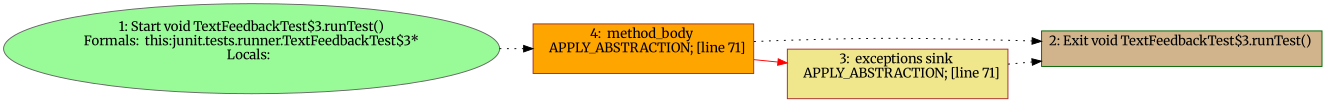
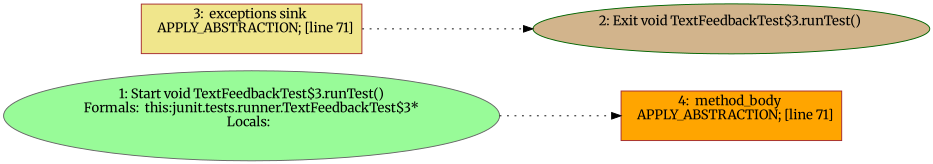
edge "4:  method_body APPLY_ABSTRACTION; [line 71]" -> "2: Exit void TextFeedbackTest$3.runTest()": removed
node "2: Exit void TextFeedbackTest$3.runTest()": shape box -> ellipse
edge "4:  method_body APPLY_ABSTRACTION; [line 71]" -> "3:  exceptions sink APPLY_ABSTRACTION; [line 71]": removed
